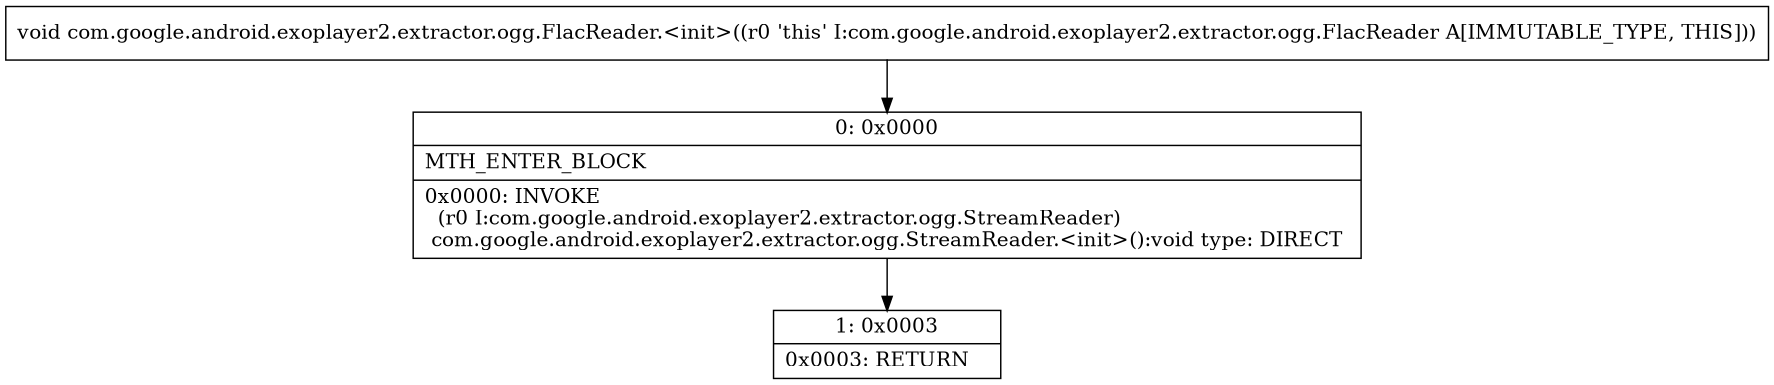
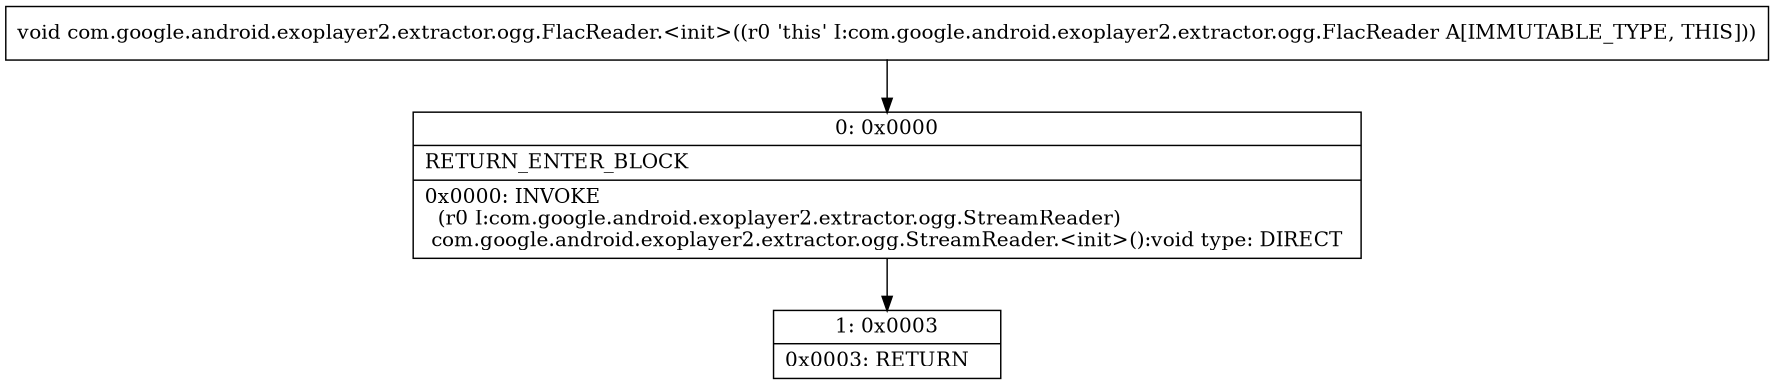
node "0: 0x0000": text "MTH_ENTER_BLOCK" -> "RETURN_ENTER_BLOCK"
